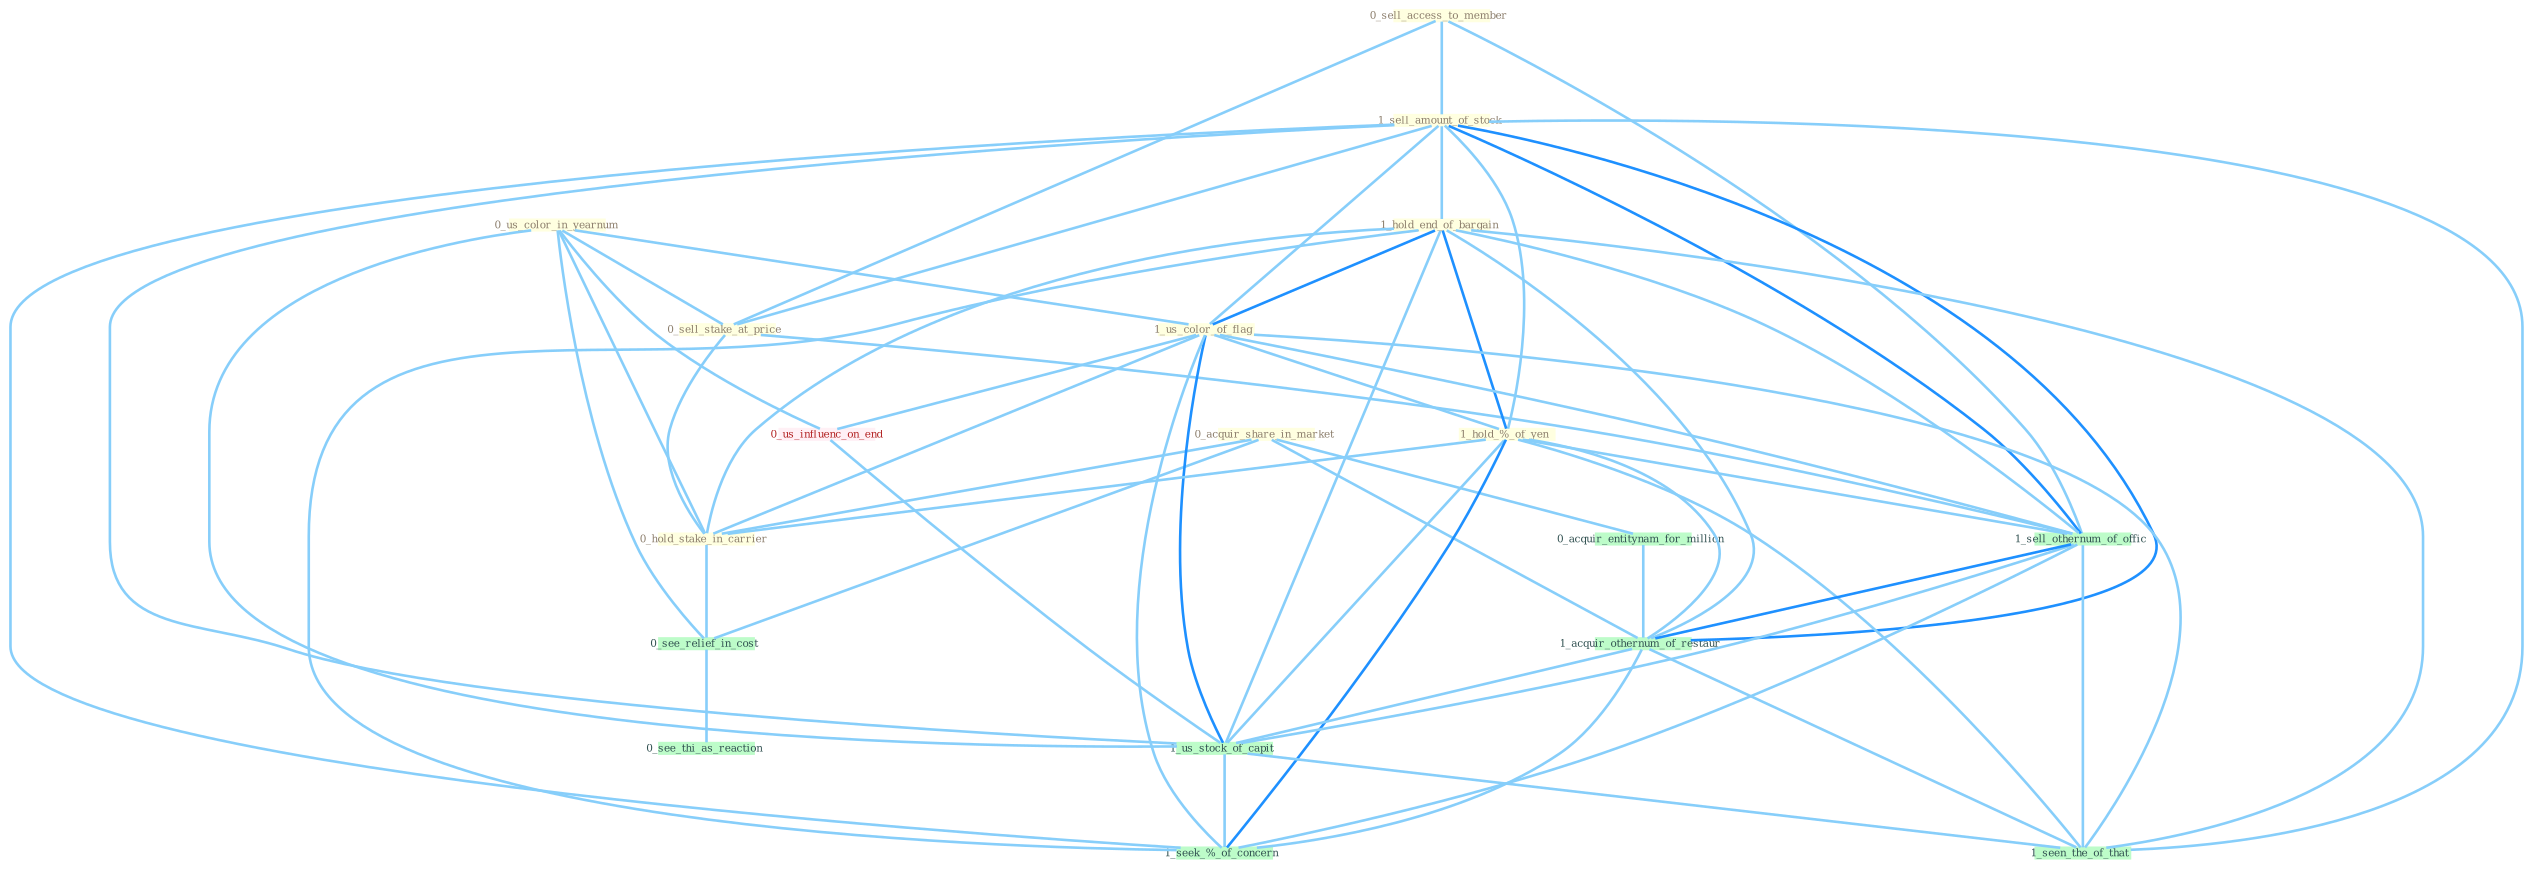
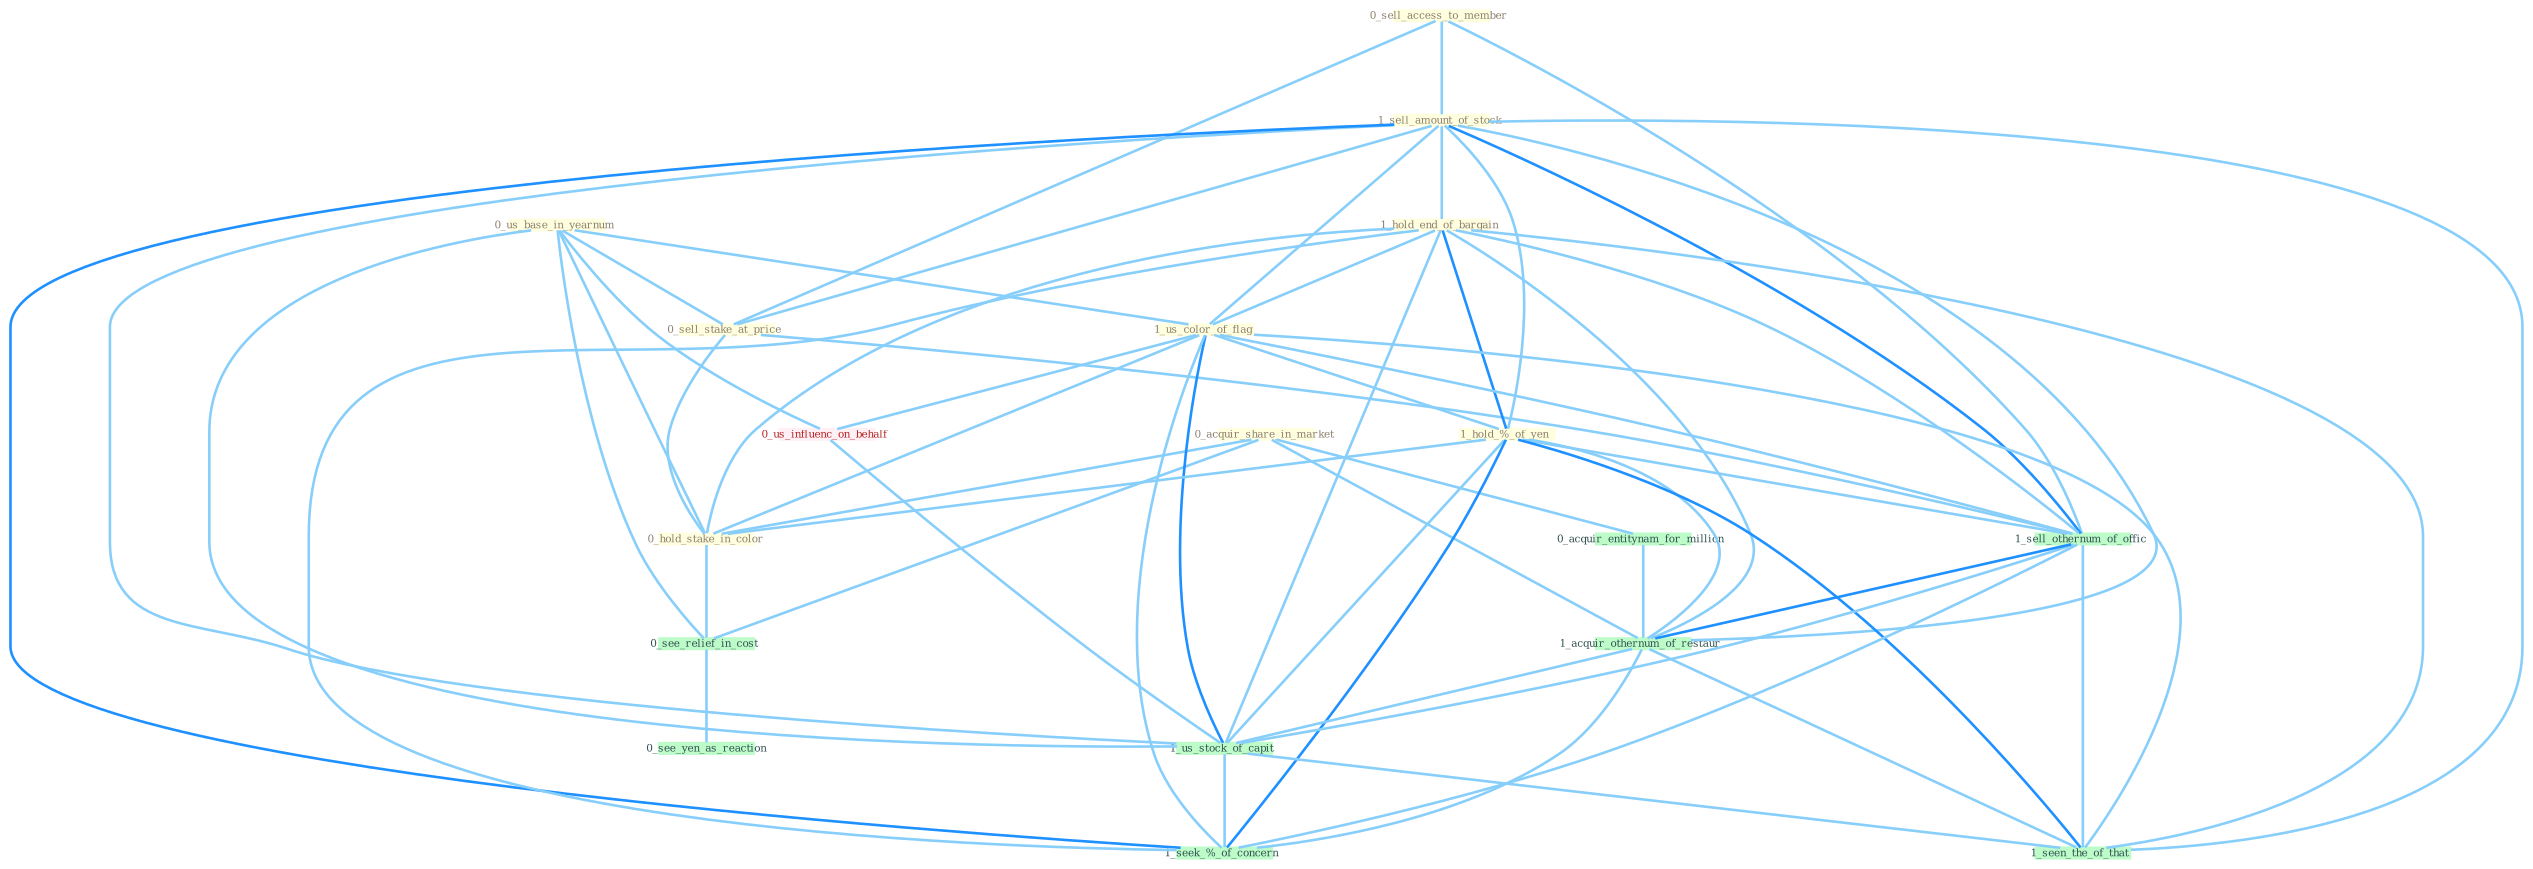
node "0_us_color_in_yearnum": label "0_us_color_in_yearnum" -> "0_us_base_in_yearnum"
edge "1_hold_end_of_bargain" -- "1_us_color_of_flag": color #1e90ff -> #87cefa
edge "1_sell_amount_of_stock" -- "1_seek_%_of_concern": color #87cefa -> #1e90ff
edge "1_sell_amount_of_stock" -- "1_acquir_othernum_of_restaur": color #1e90ff -> #87cefa
node "0_us_influenc_on_end": label "0_us_influenc_on_end" -> "0_us_influenc_on_behalf"
node "0_hold_stake_in_carrier": label "0_hold_stake_in_carrier" -> "0_hold_stake_in_color"
edge "1_hold_%_of_yen" -- "1_seen_the_of_that": color #87cefa -> #1e90ff
node "0_see_thi_as_reaction": label "0_see_thi_as_reaction" -> "0_see_yen_as_reaction"
